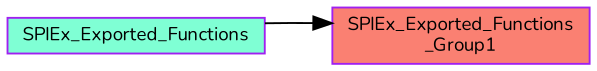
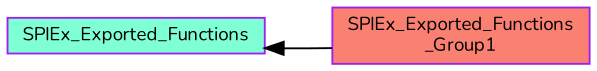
edge "SPIEx_Exported_Functions" -> "SPIEx_Exported_Functions _Group1": reversed
